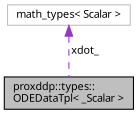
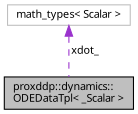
node "proxddp::types:: ODEDataTpl< _Scalar >": label "proxddp::types:: ODEDataTpl< _Scalar >" -> "proxddp::dynamics:: ODEDataTpl< _Scalar >"
